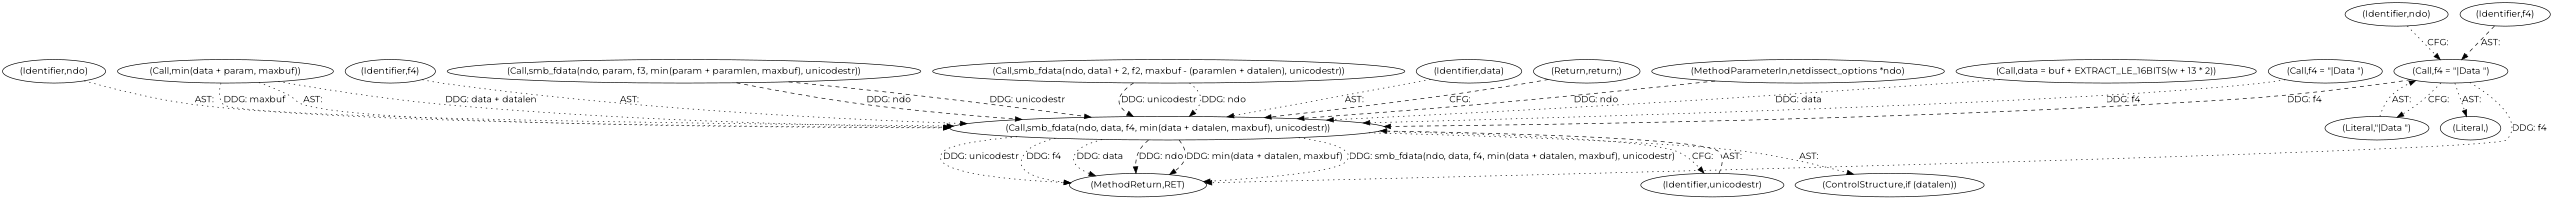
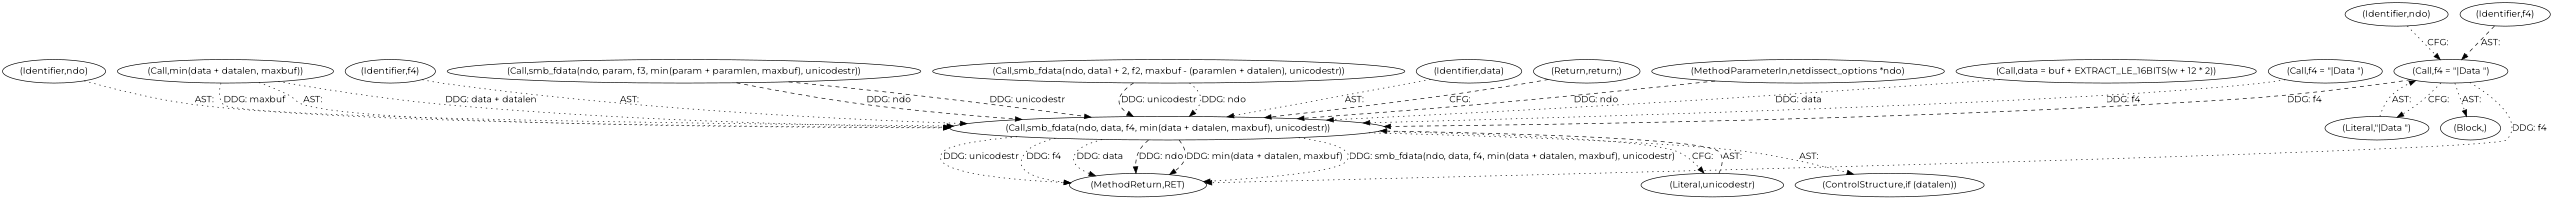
node "(Call,min(data + param, maxbuf))": label "(Call,min(data + param, maxbuf))" -> "(Call,min(data + datalen, maxbuf))"
node "(Call,data = buf + EXTRACT_LE_16BITS(w + 13 * 2))": label "(Call,data = buf + EXTRACT_LE_16BITS(w + 13 * 2))" -> "(Call,data = buf + EXTRACT_LE_16BITS(w + 12 * 2))"
node "(Literal,)": label "(Literal,)" -> "(Block,)"
node "(Identifier,unicodestr)": label "(Identifier,unicodestr)" -> "(Literal,unicodestr)"
